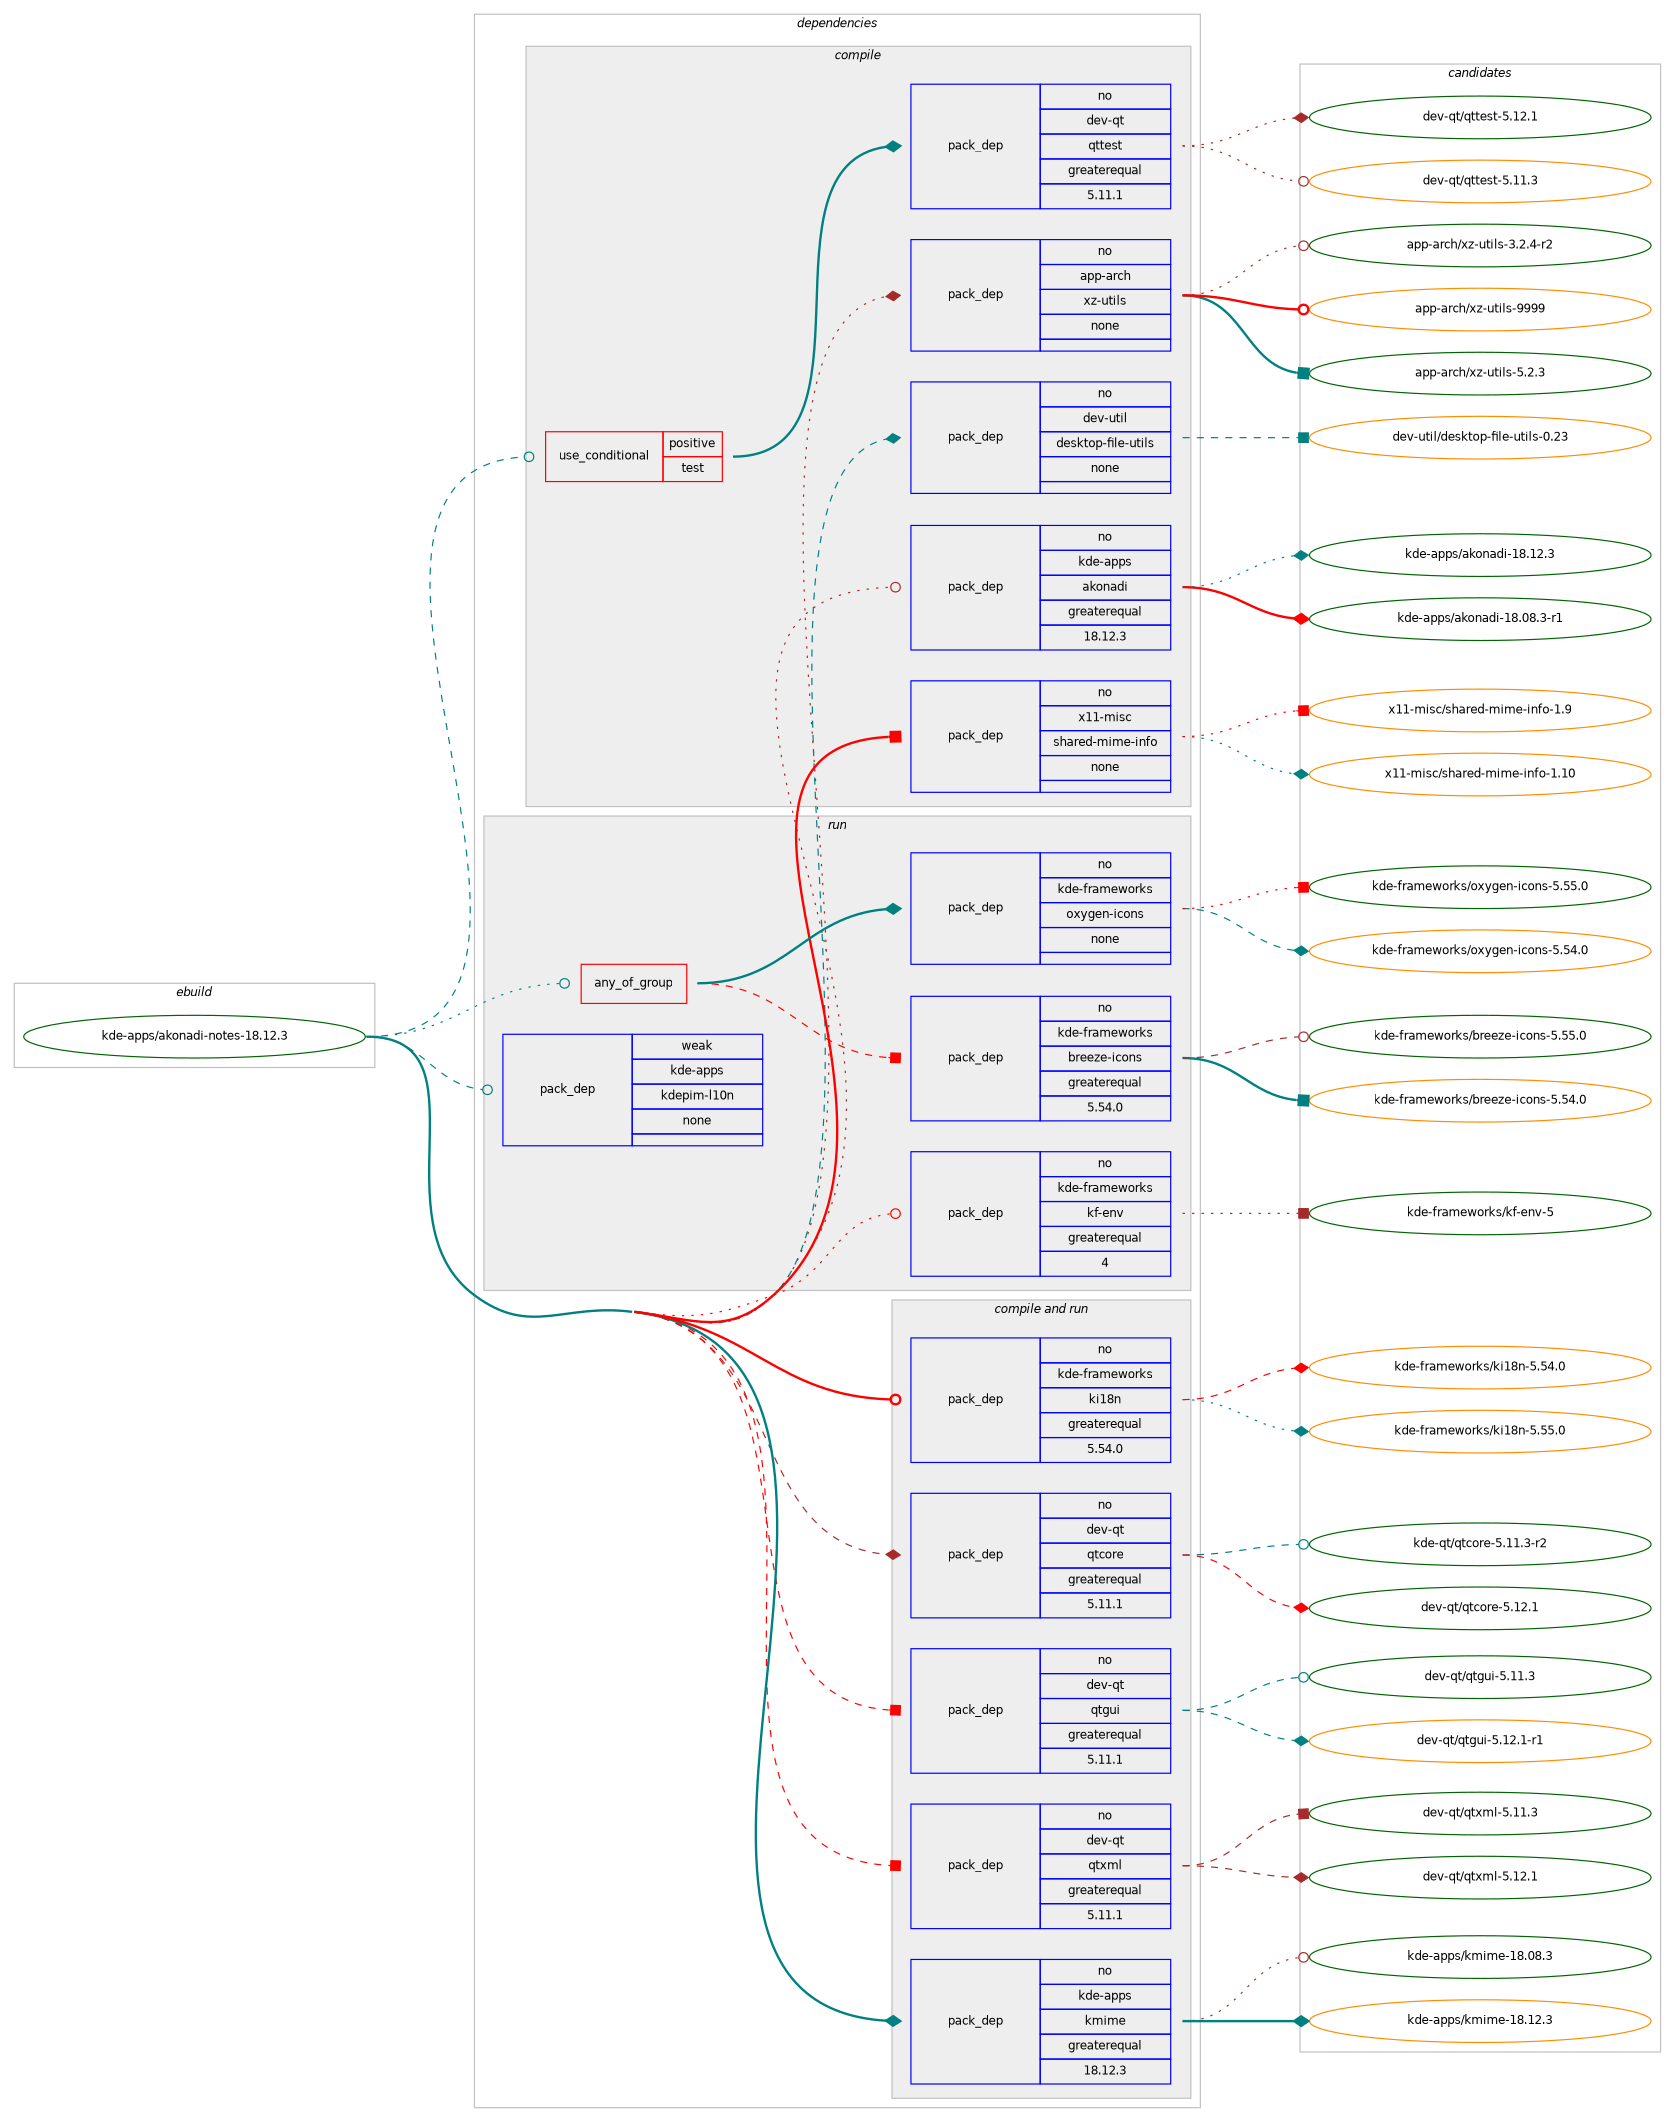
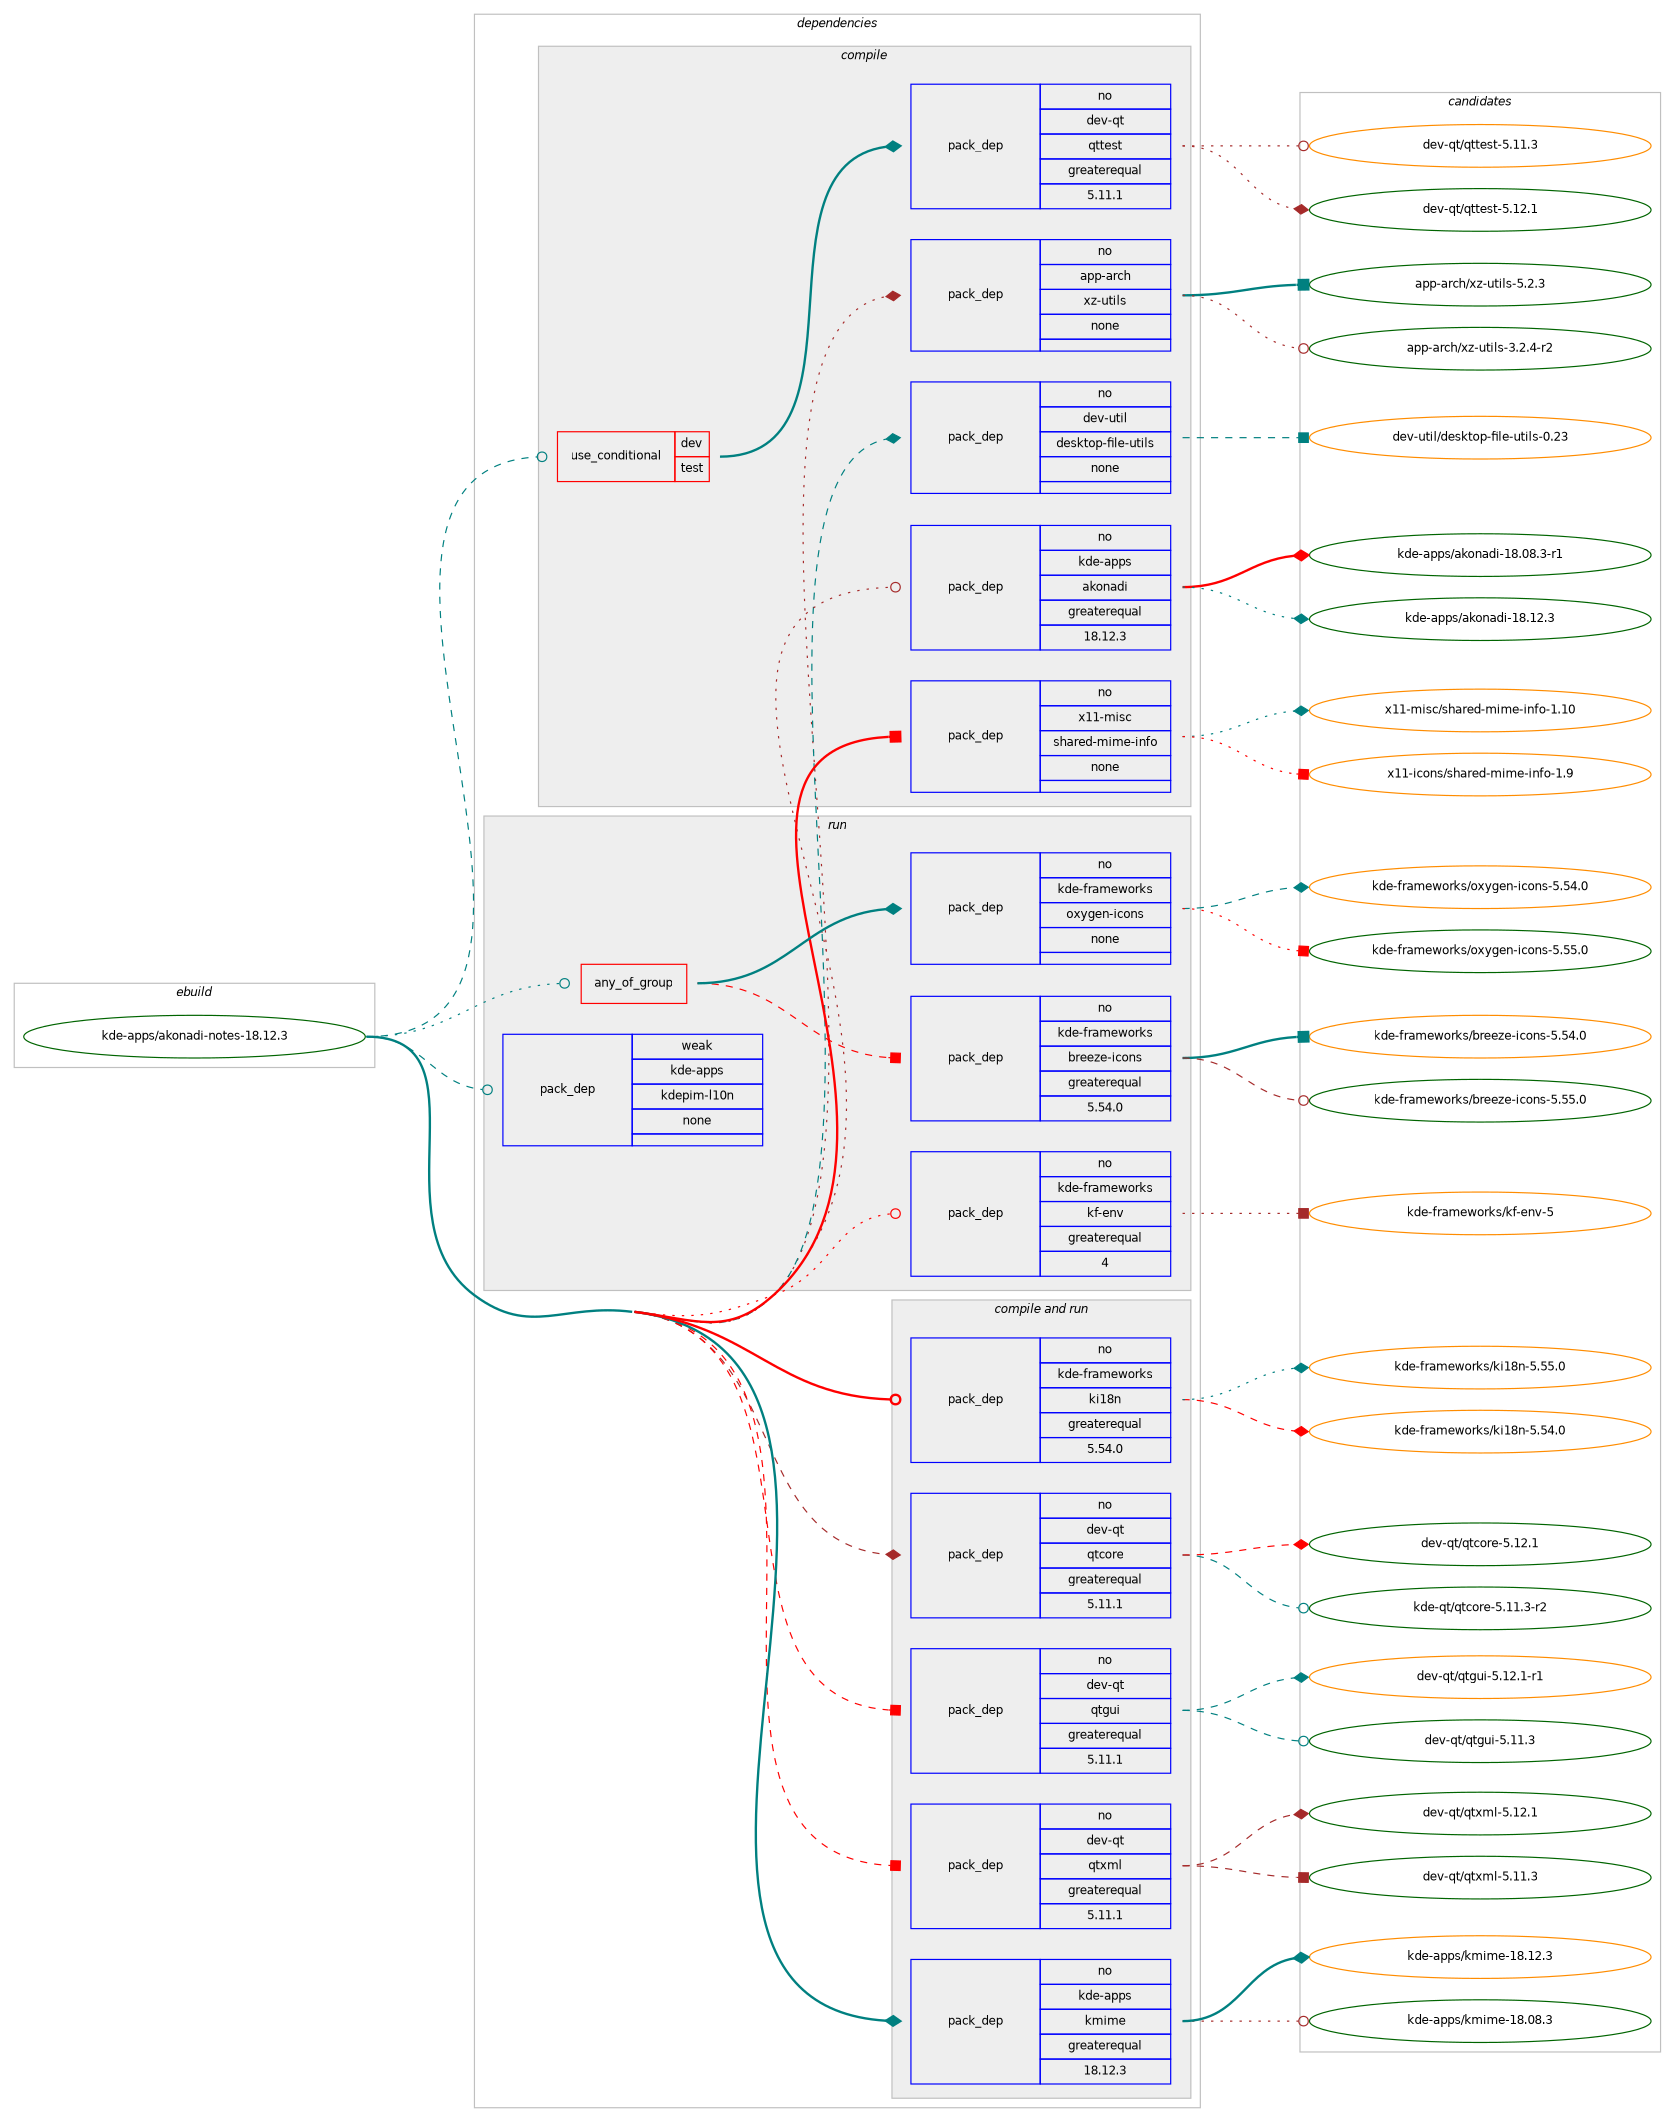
node "app-arch/xz-utils-9999": removed
node "use_conditional": text "positive" -> "dev"
node "x11-misc/shared-mime-info-1.9": label "x11-misc/shared-mime-info-1.9" -> "x11-icons/shared-mime-info-1.9"
node "kde-frameworks/kf-env-5": color darkgreen -> darkorange
